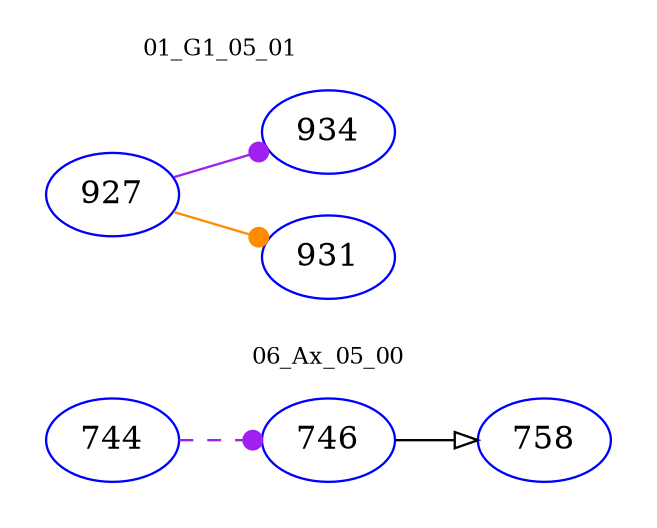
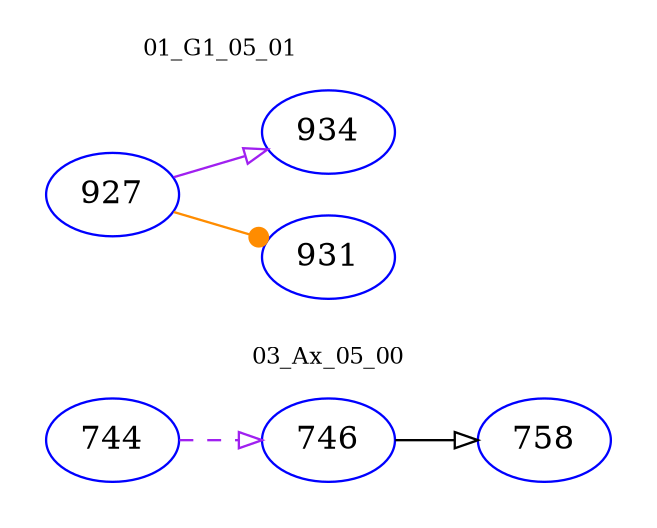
edge "927" -> "934": arrowhead dot -> onormal
cluster "06_Ax_05_00": label "06_Ax_05_00" -> "03_Ax_05_00"
edge "744" -> "746": arrowhead dot -> onormal
